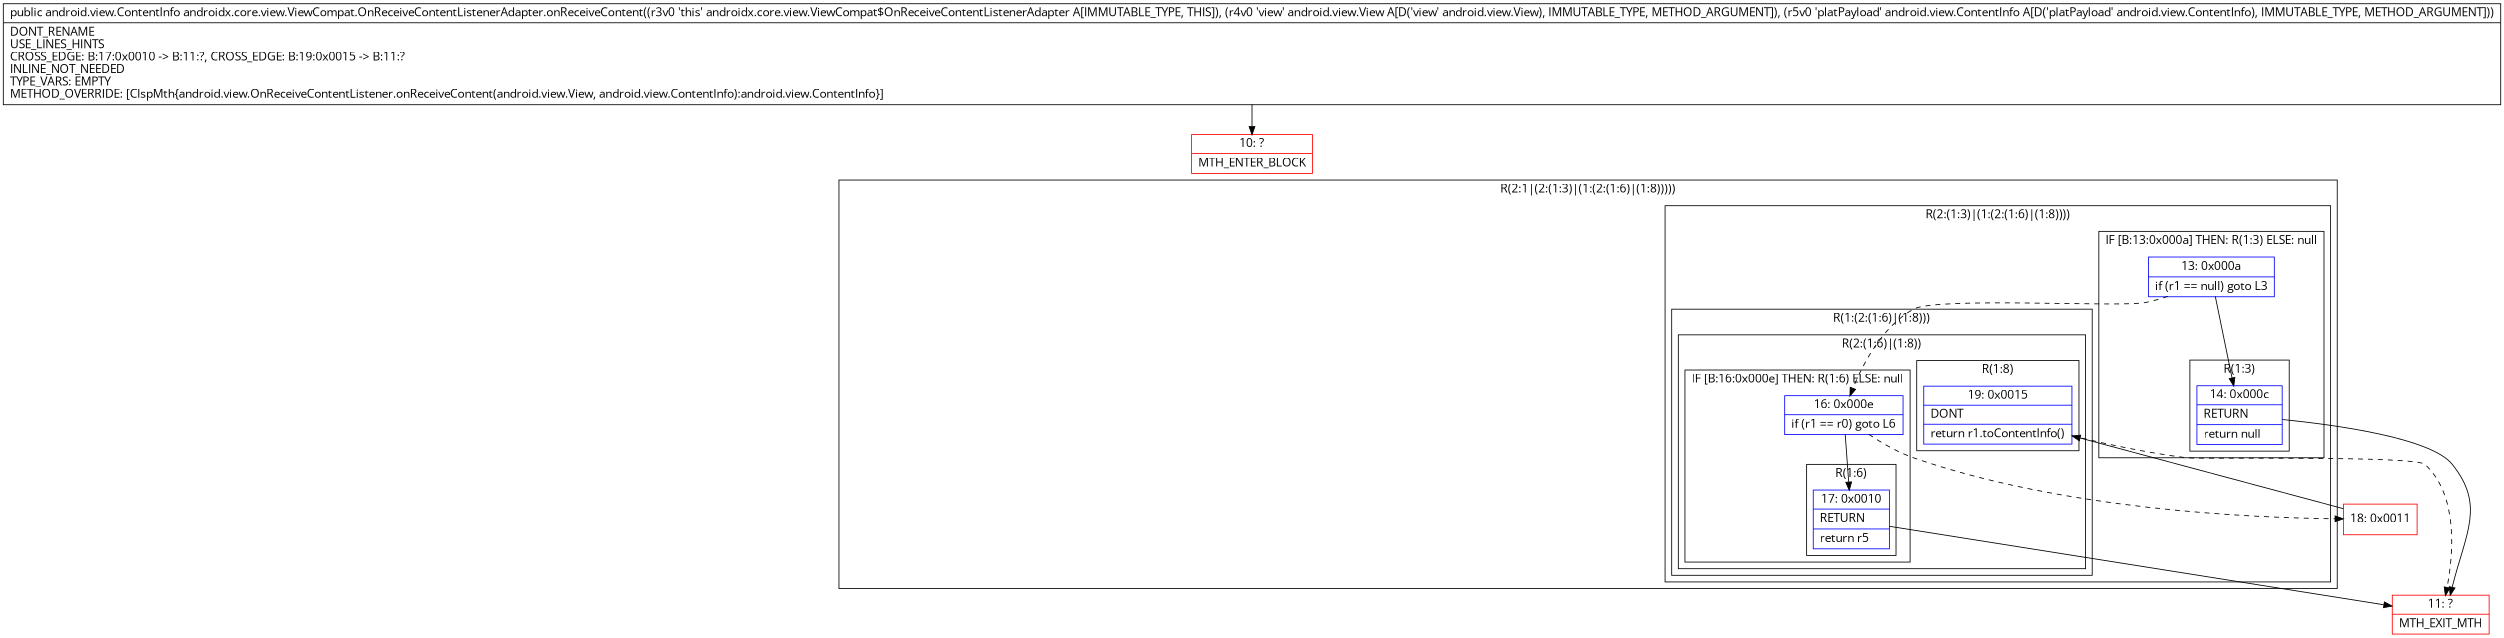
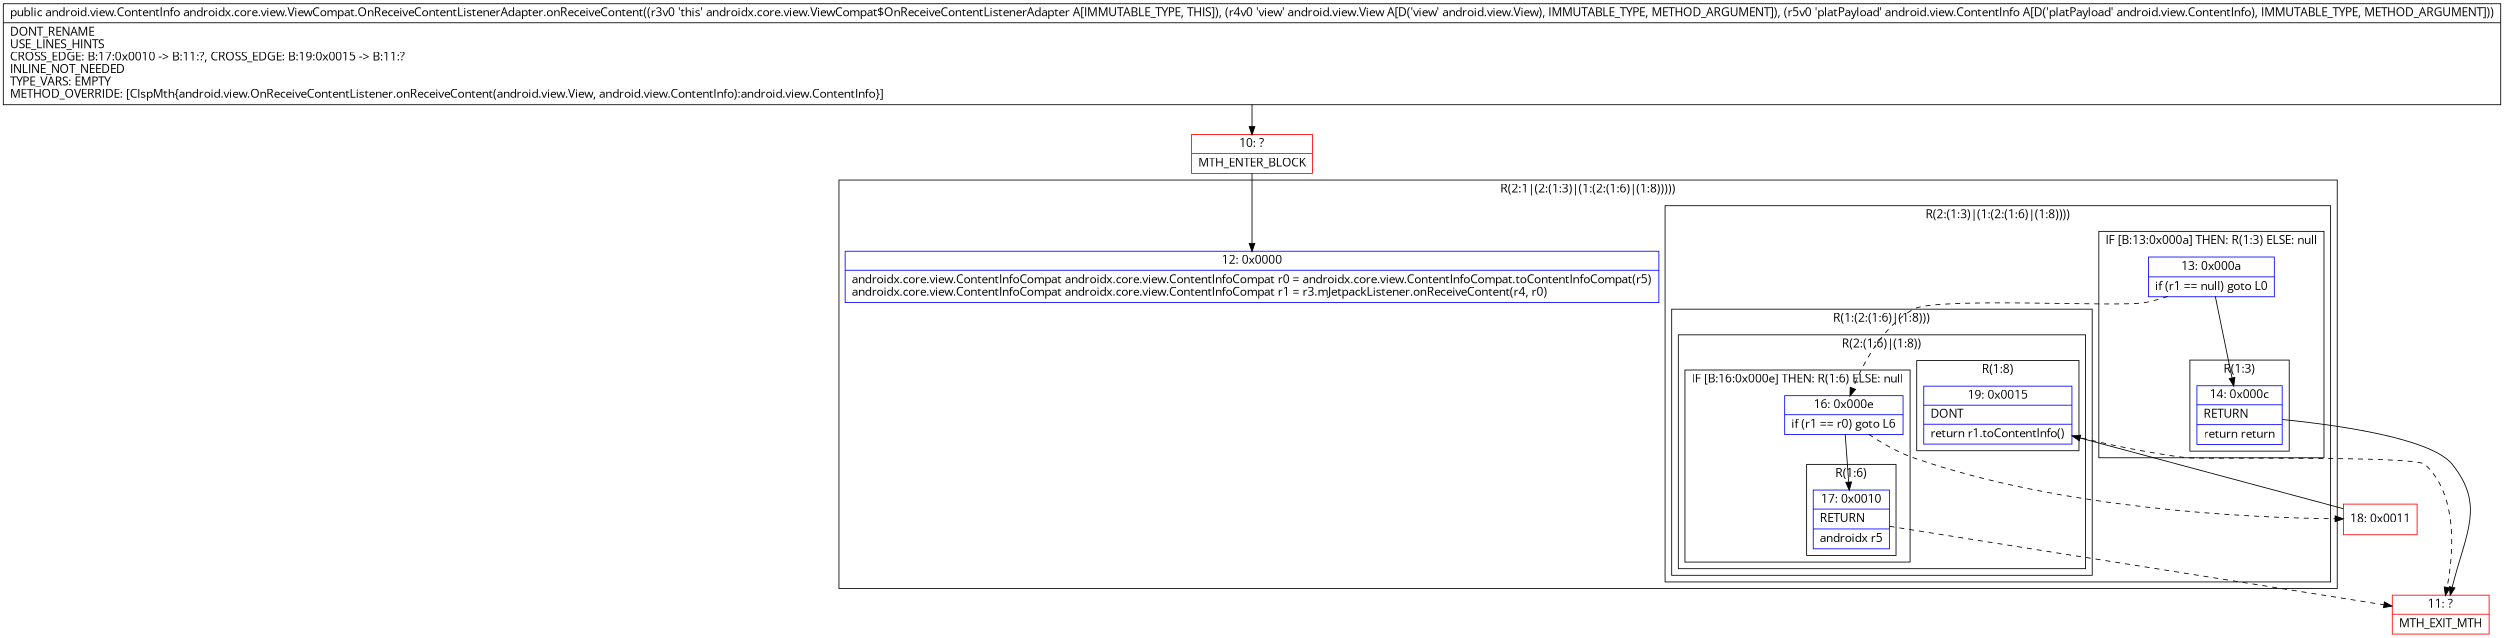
node "12: 0x0000": added
node "13: 0x000a": text "if (r1 == null) goto L3" -> "if (r1 == null) goto L0"
node "14: 0x000c": text "return null" -> "return return"
node "17: 0x0010": text "return r5" -> "androidx r5"
edge "17: 0x0010" -> "11: ?": style solid -> dashed
